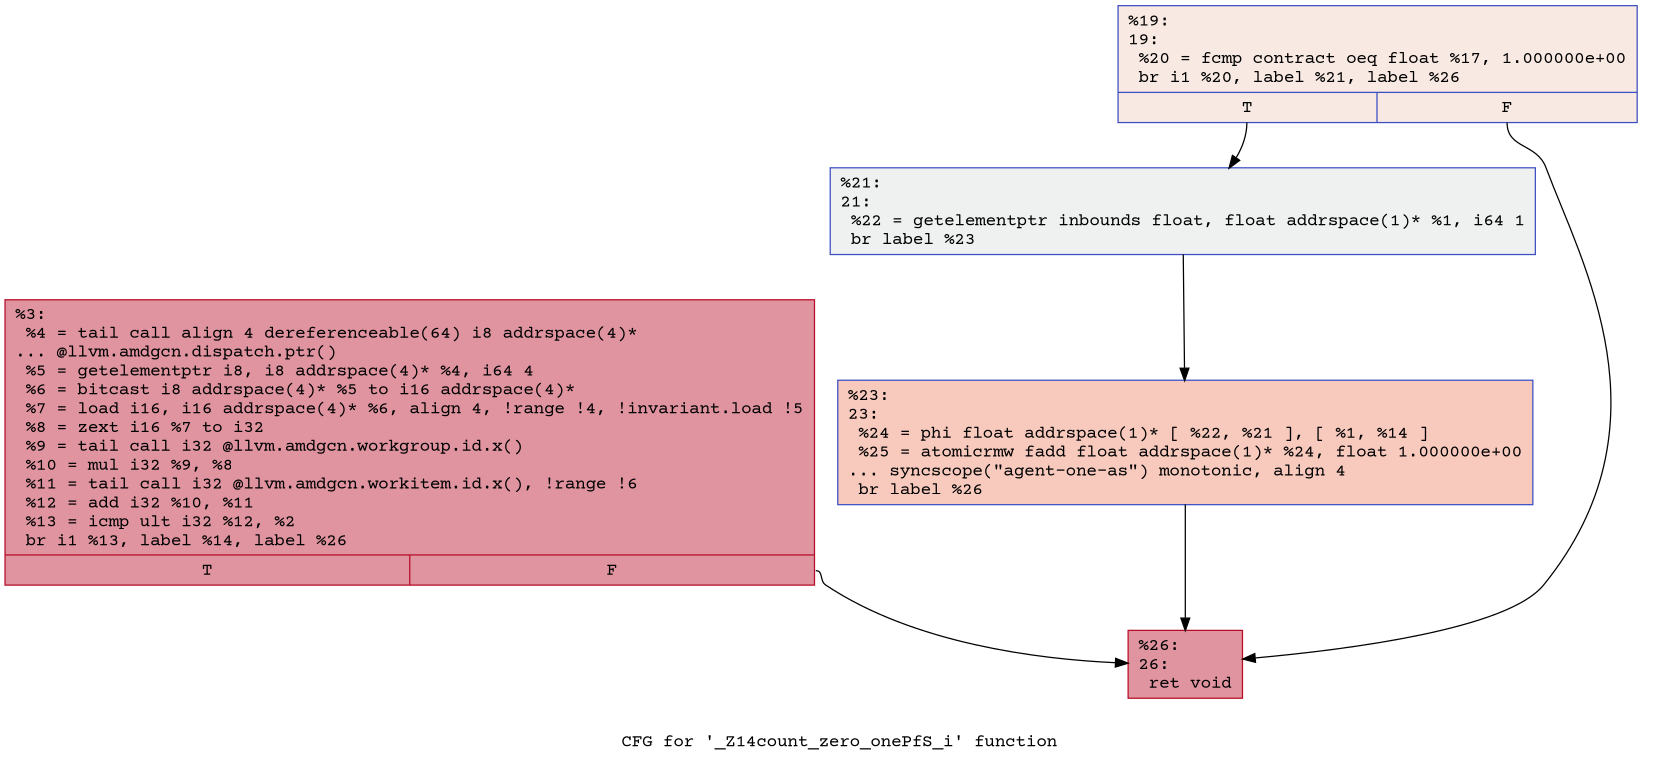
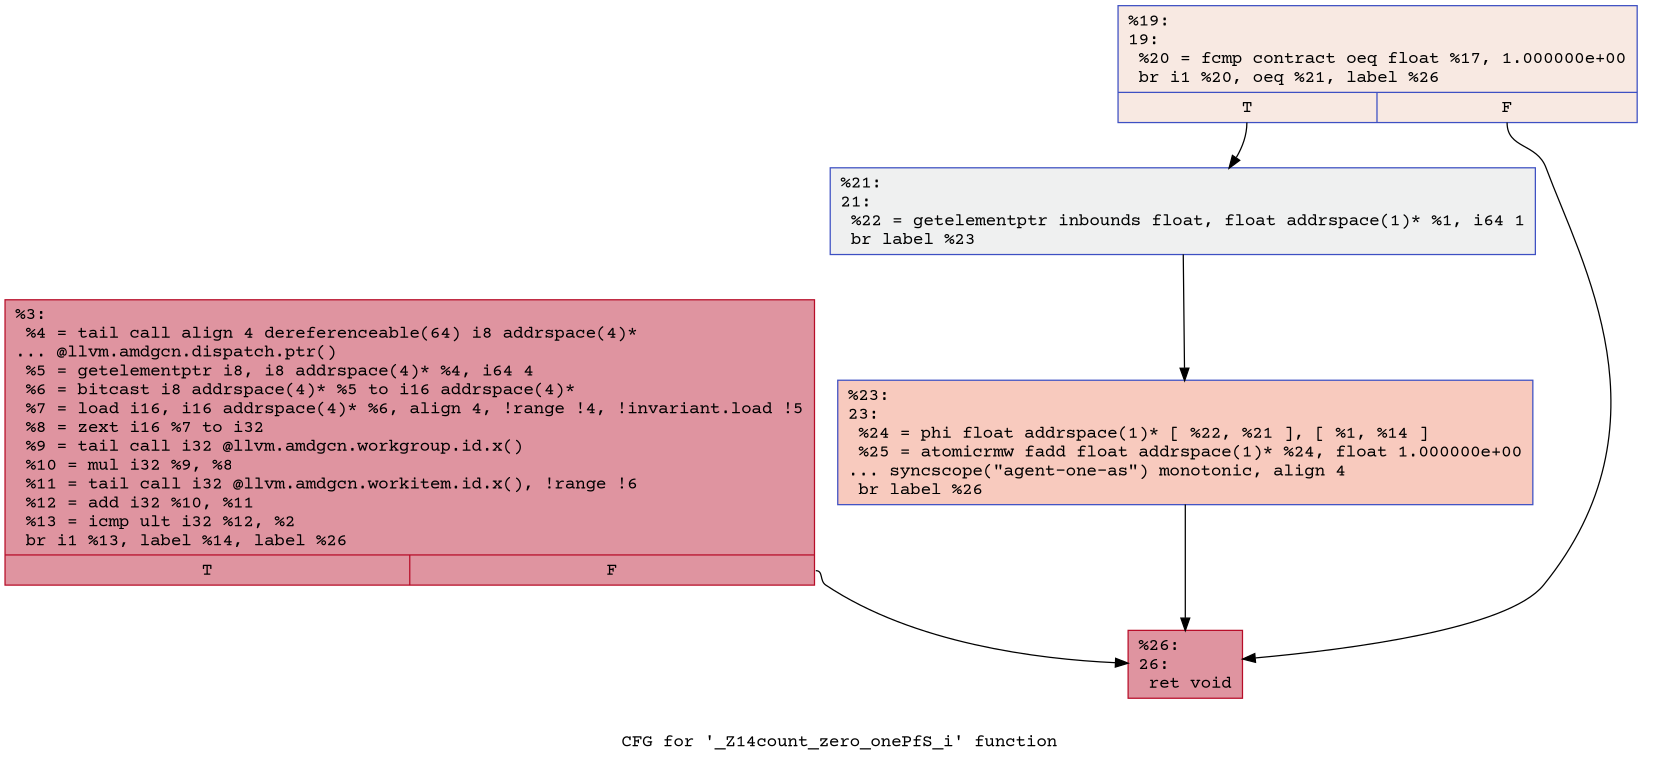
node "%19:": text "br i1 %20, label %21, label %26" -> "br i1 %20, oeq %21, label %26"
